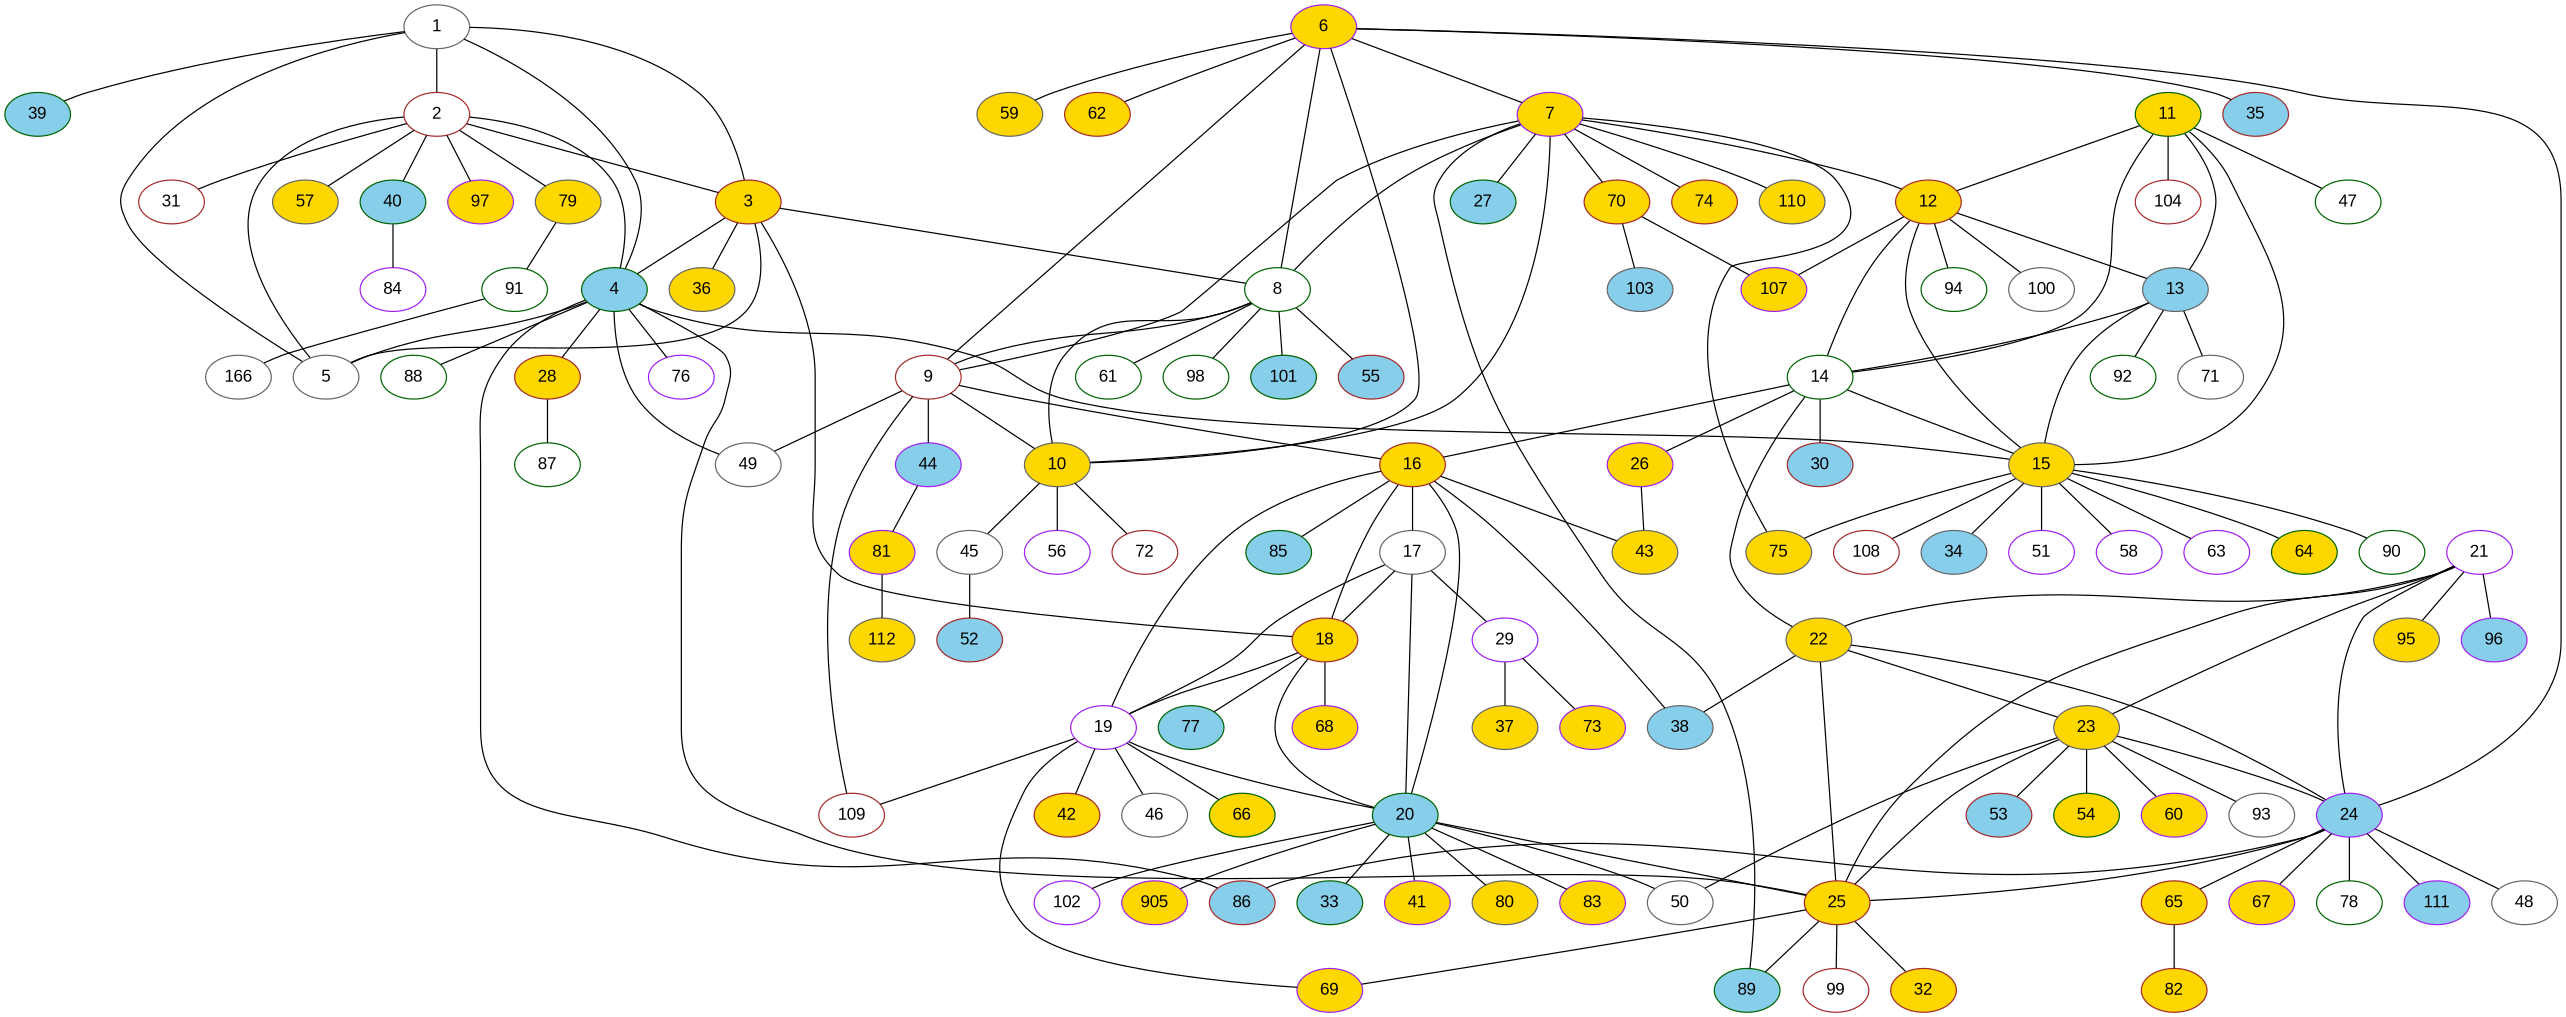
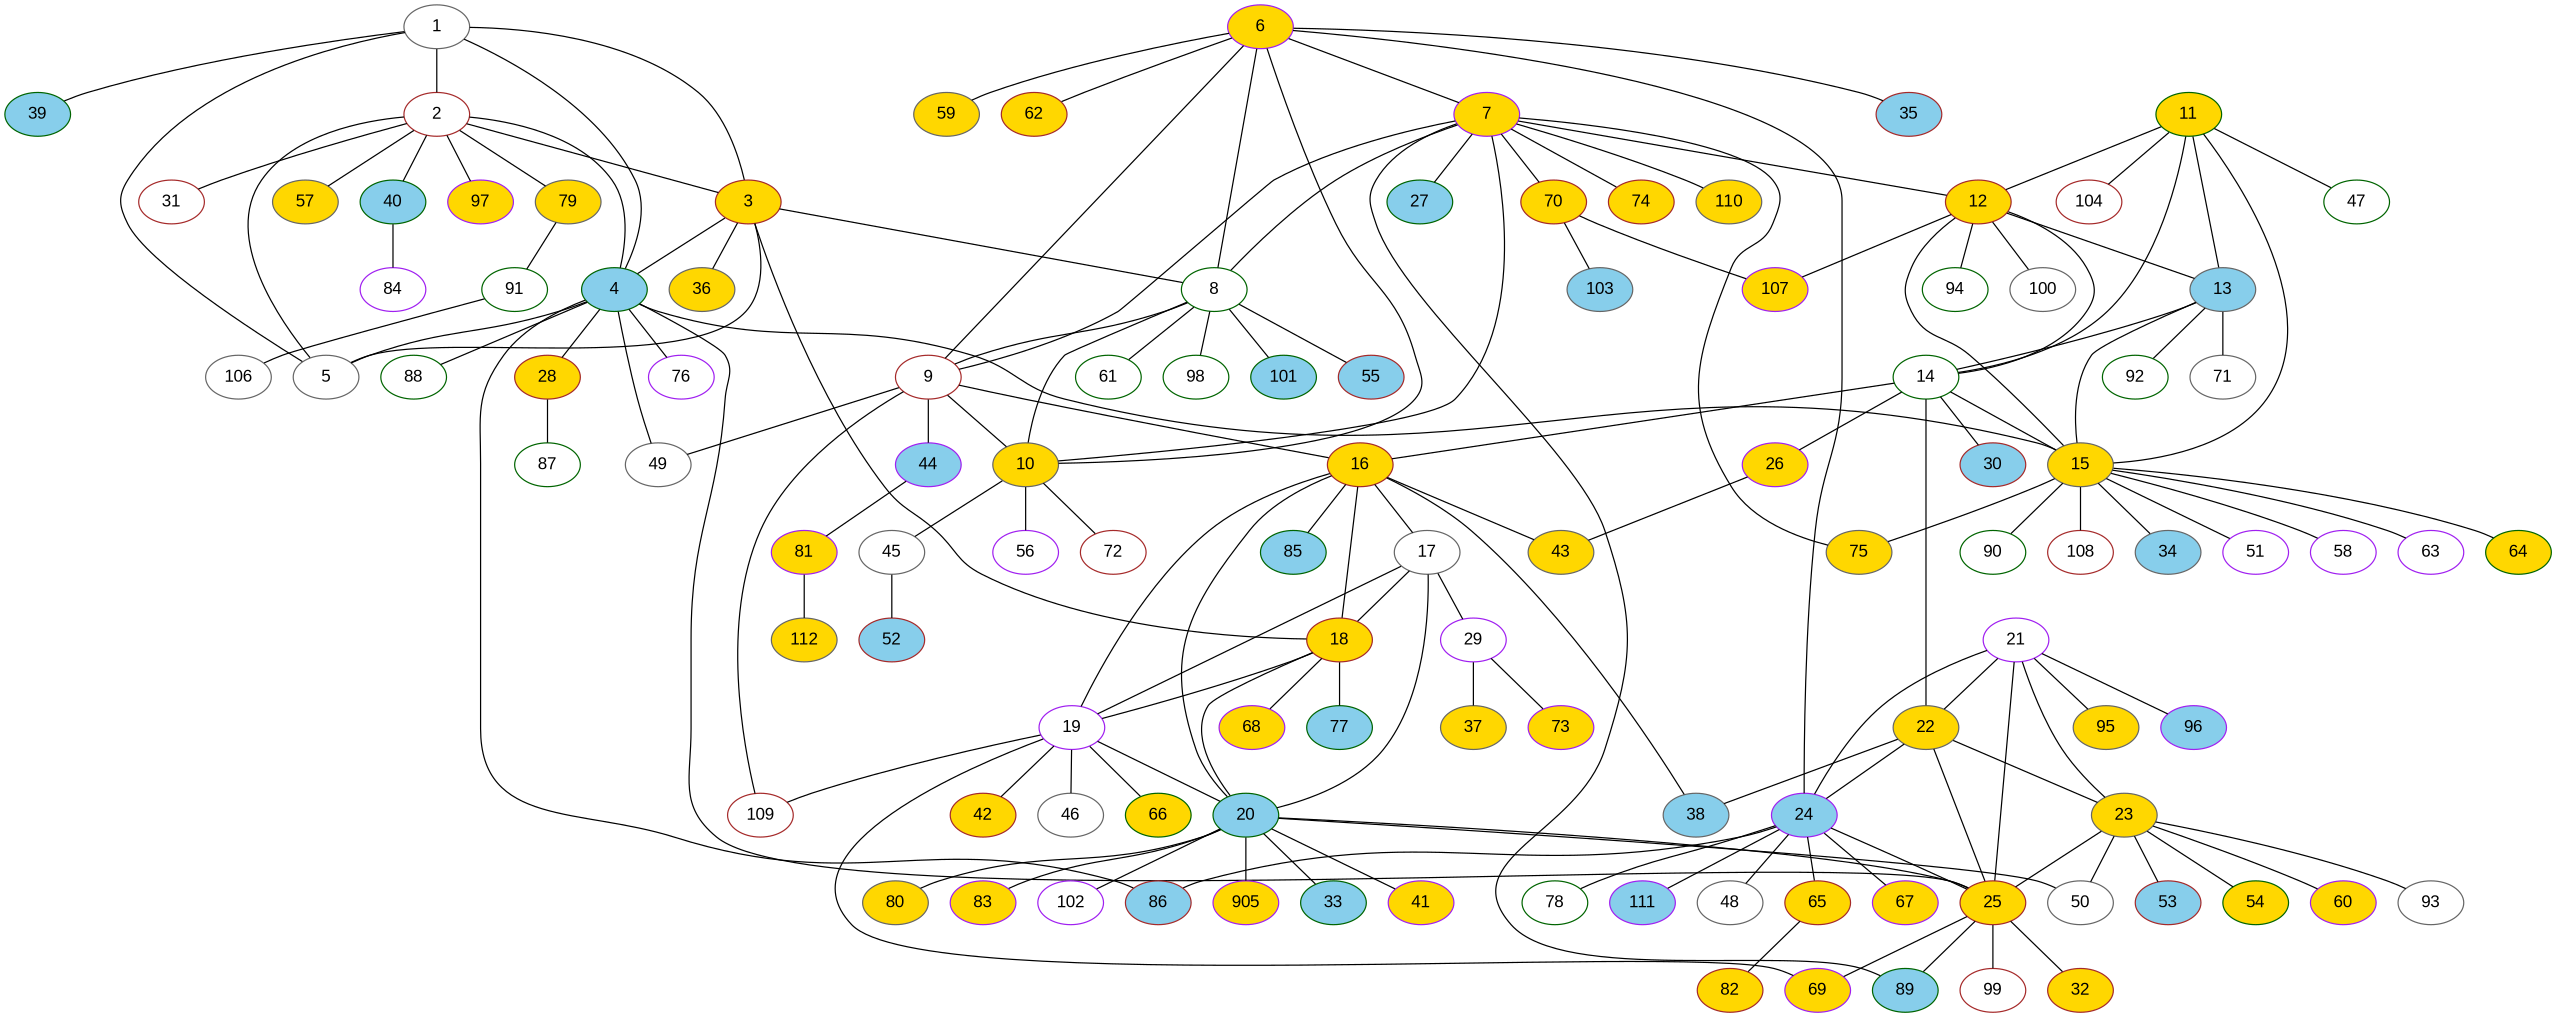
node "166": label "166" -> "106"
edge "23" -- "24": removed
